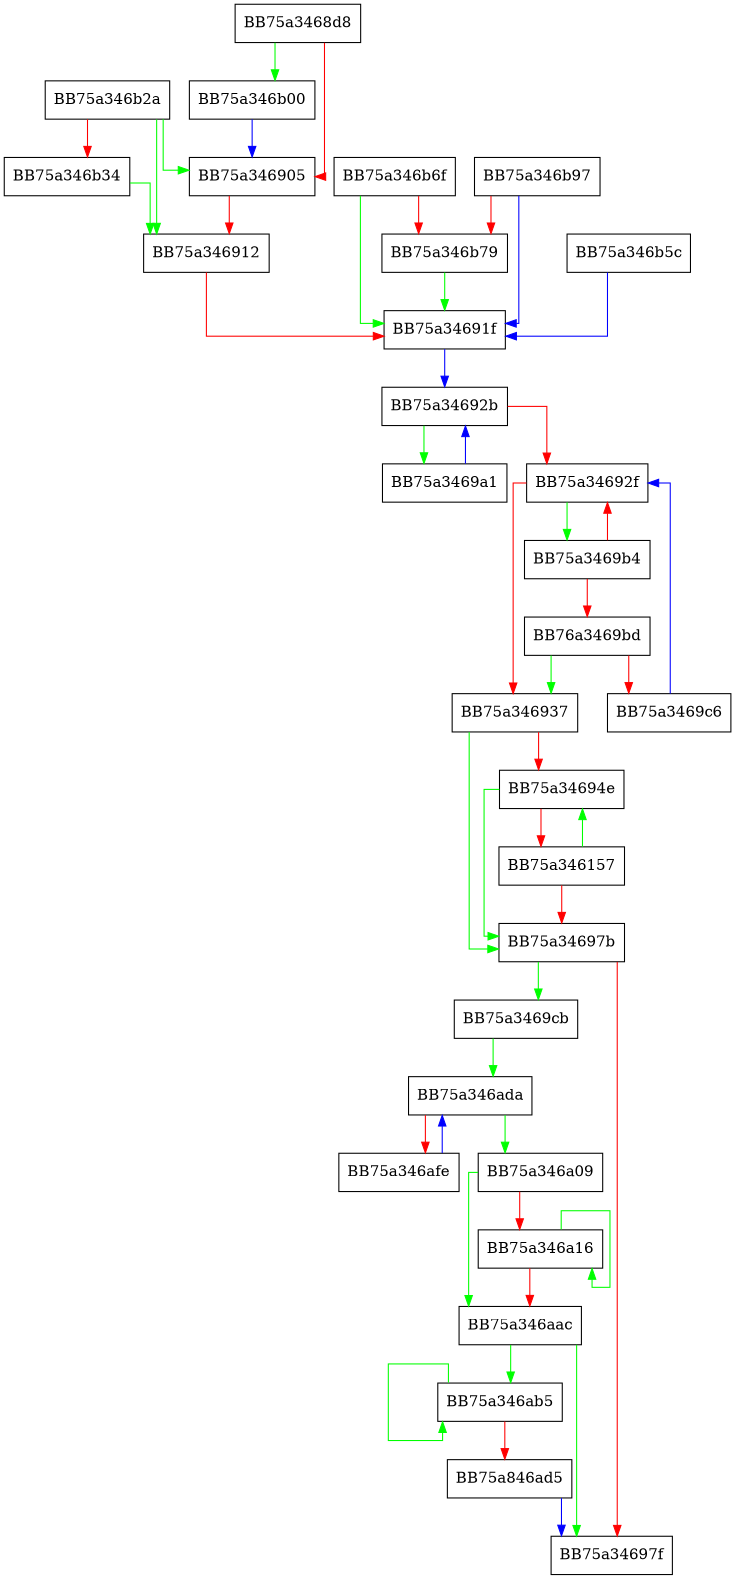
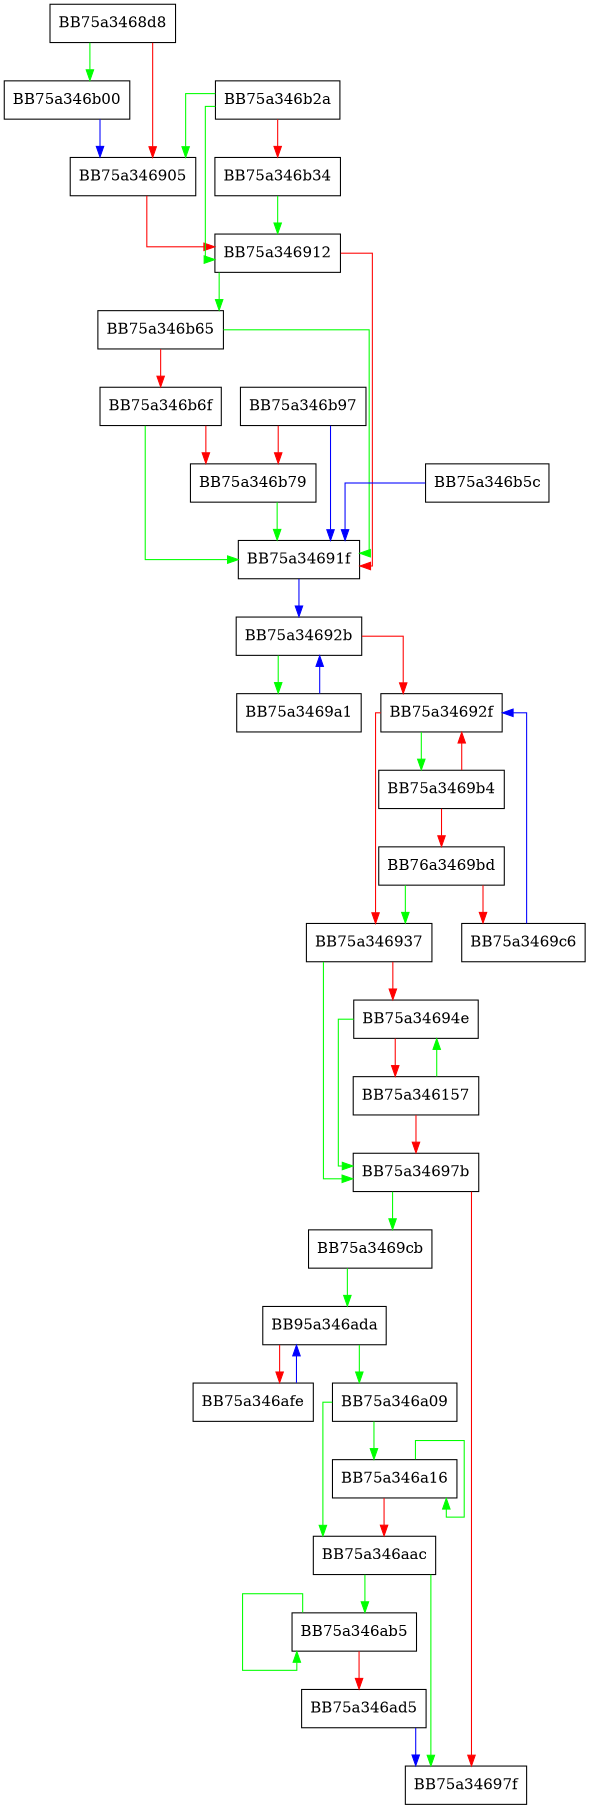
node "BB75a346b65": added
node "BB75a346ada": label "BB75a346ada" -> "BB95a346ada"
edge "BB75a346a09" -> "BB75a346a16": color red -> green
node "BB75a846ad5": label "BB75a846ad5" -> "BB75a346ad5"
